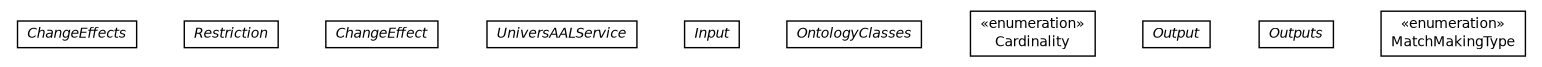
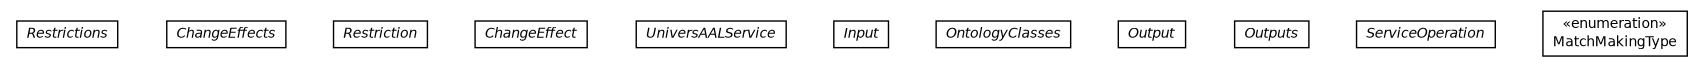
node "Restrictions": added
node "Cardinality": removed
node "ServiceOperation": added
